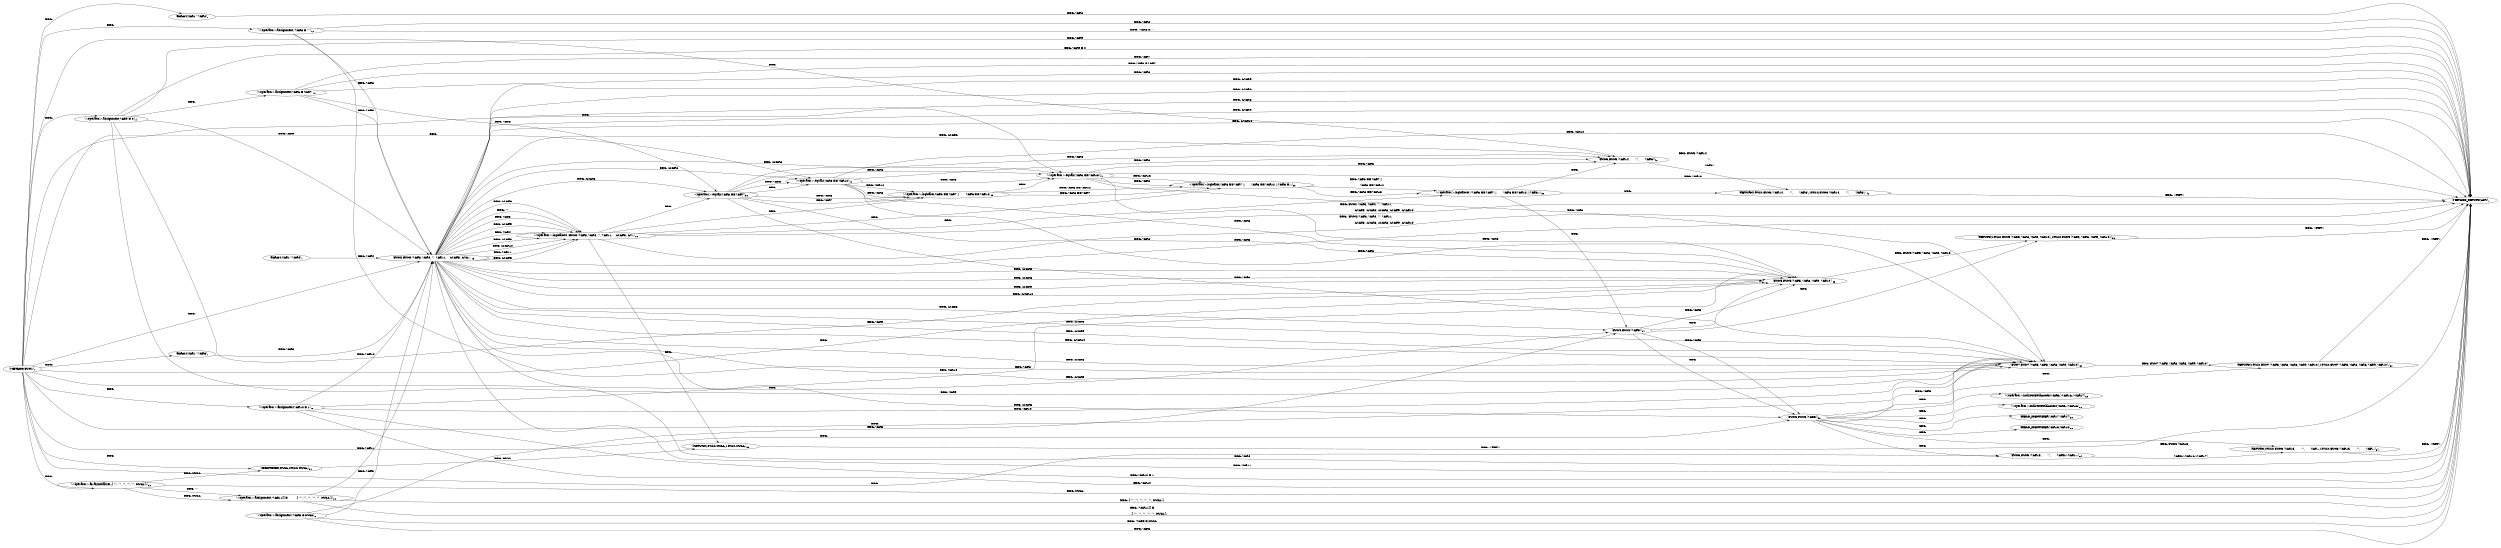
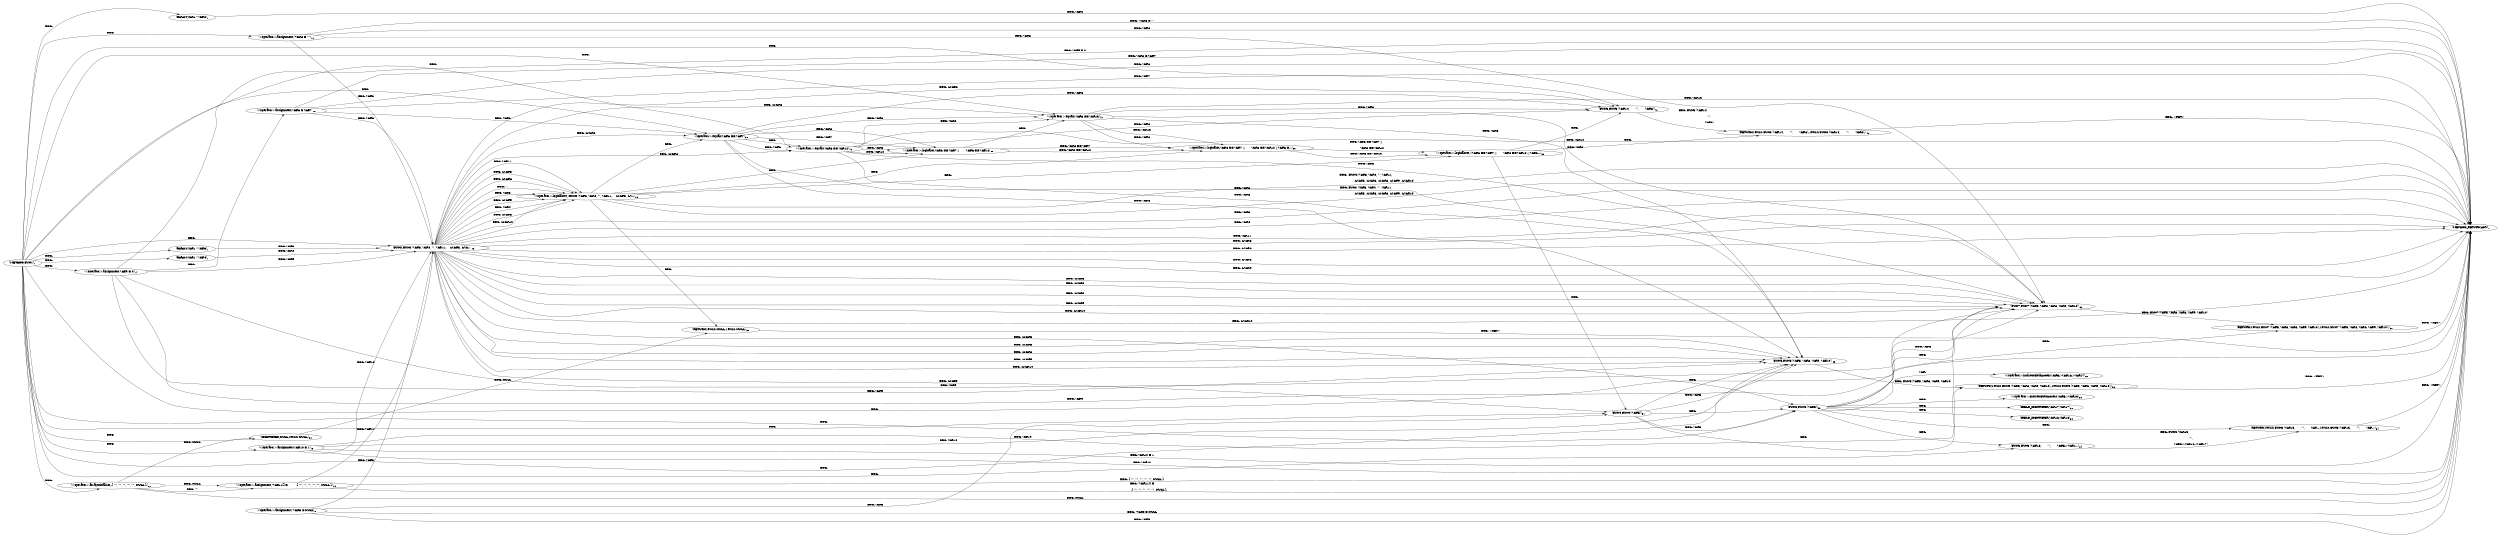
edge "(METHOD,FUN1)" -> "(<operator>.equals,VAR6 == VAR7)": added, label "DDG:"
edge "(METHOD,FUN1)" -> "(PARAM,VAR1 * VAR4)": added, label "DDG:"
edge "(FUN6,FUN6 (VAR5))" -> "(<operator>.indirectFieldAccess,VAR5->VAR16->VAR17)": label "CDG: " -> "VAR: "
